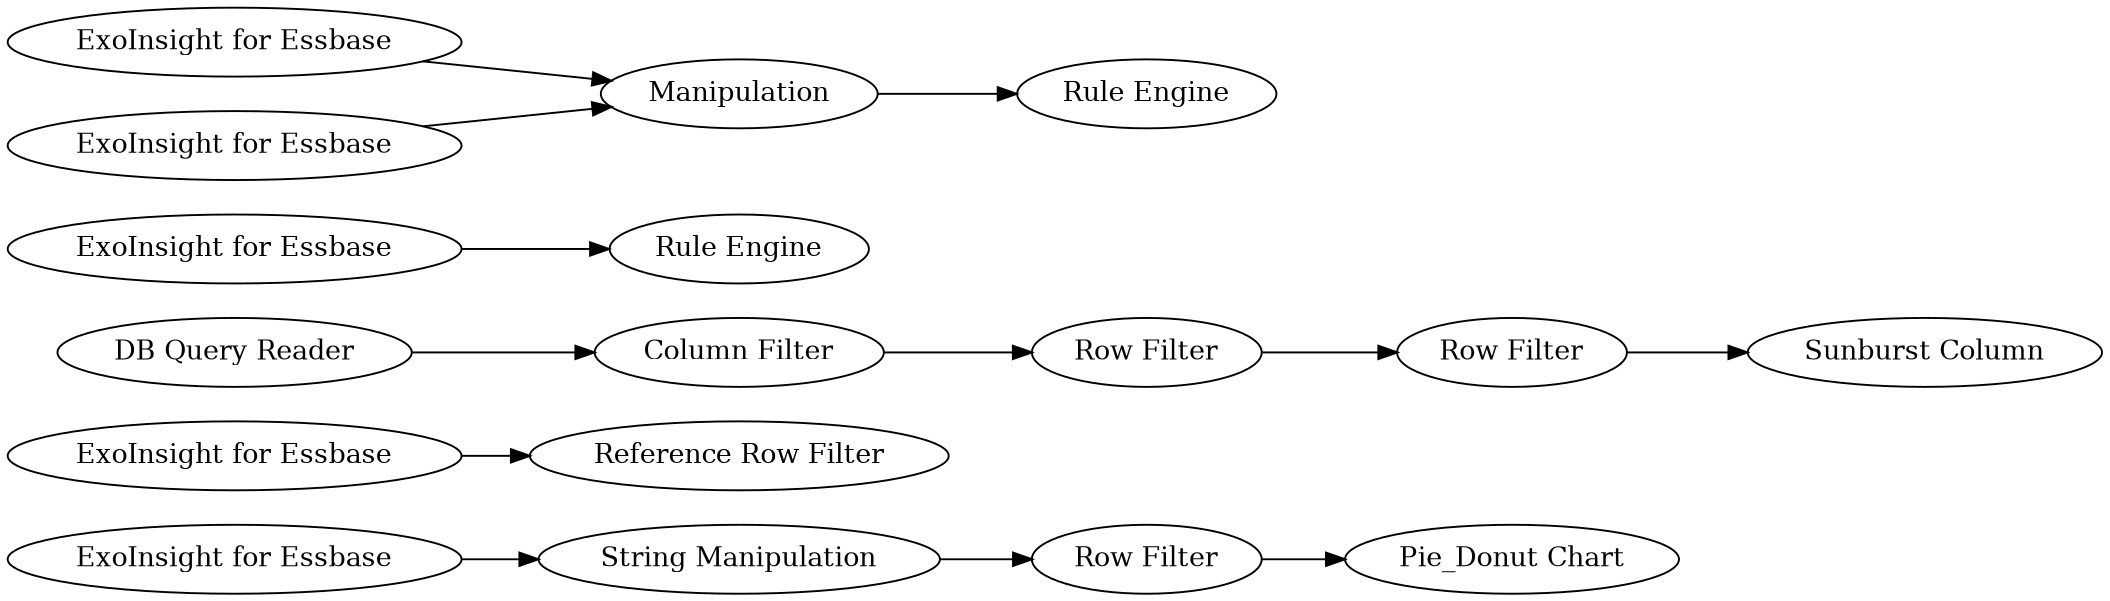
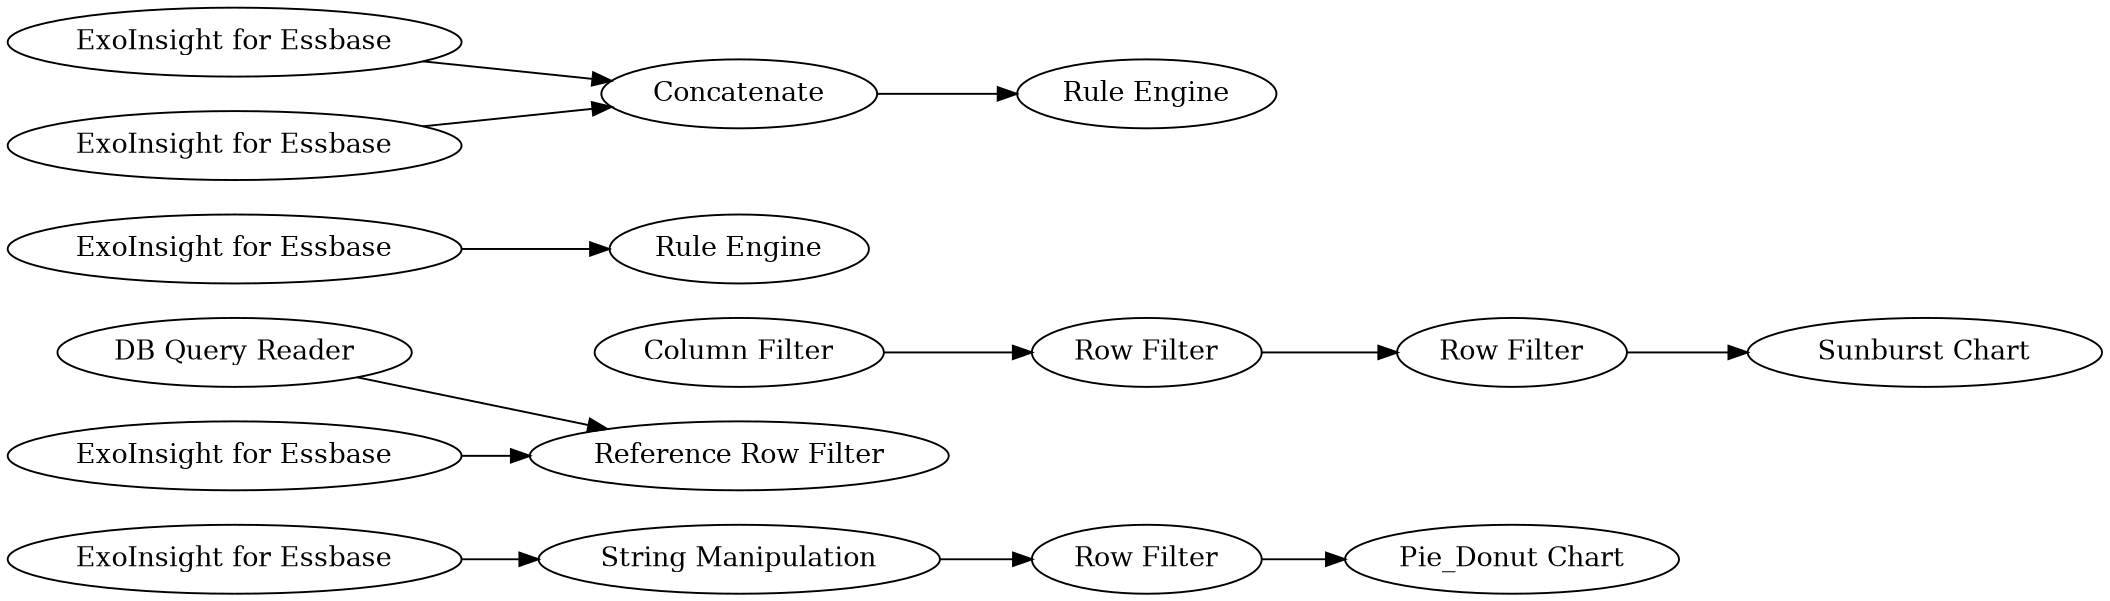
node "Manipulation": label "Manipulation" -> "Concatenate"
edge "DB Query Reader" -> "Column Filter": now "DB Query Reader" -> "Reference Row Filter"
node "Sunburst Column": label "Sunburst Column" -> "Sunburst Chart"
